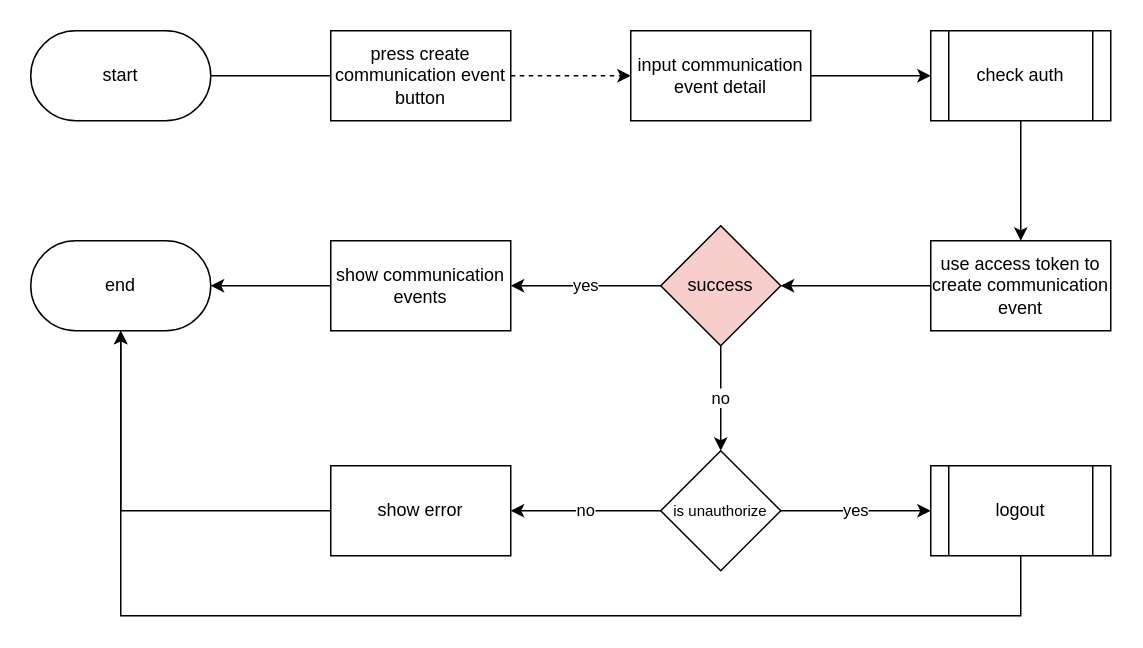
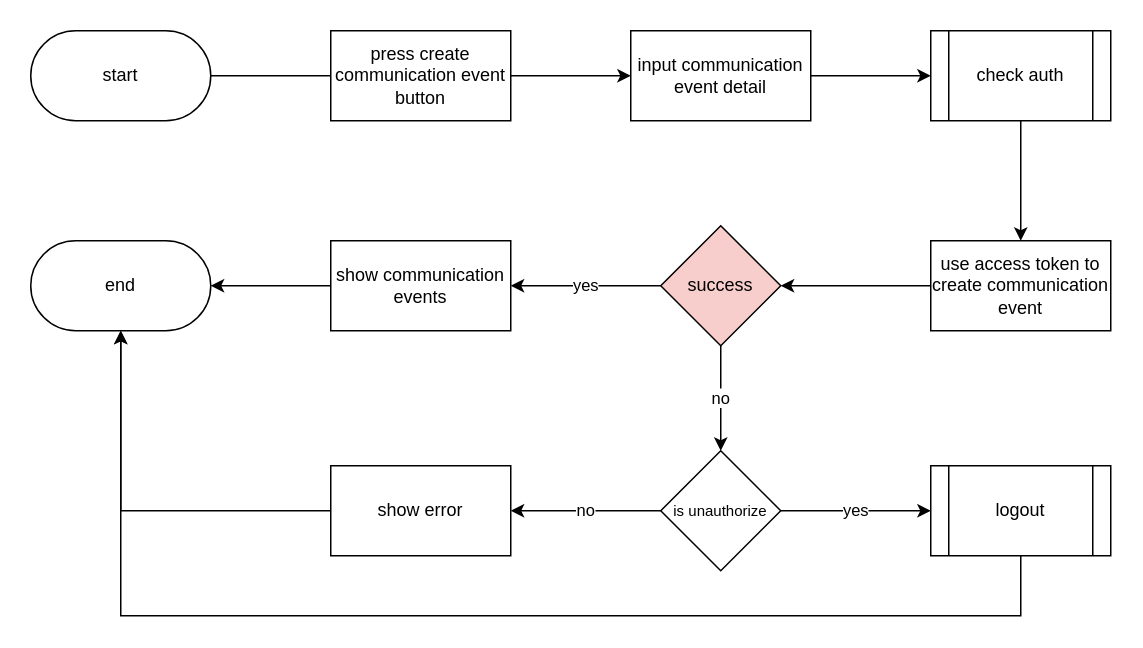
edge "press create communication event button" -> "input communication event detail": style dashed -> solid
